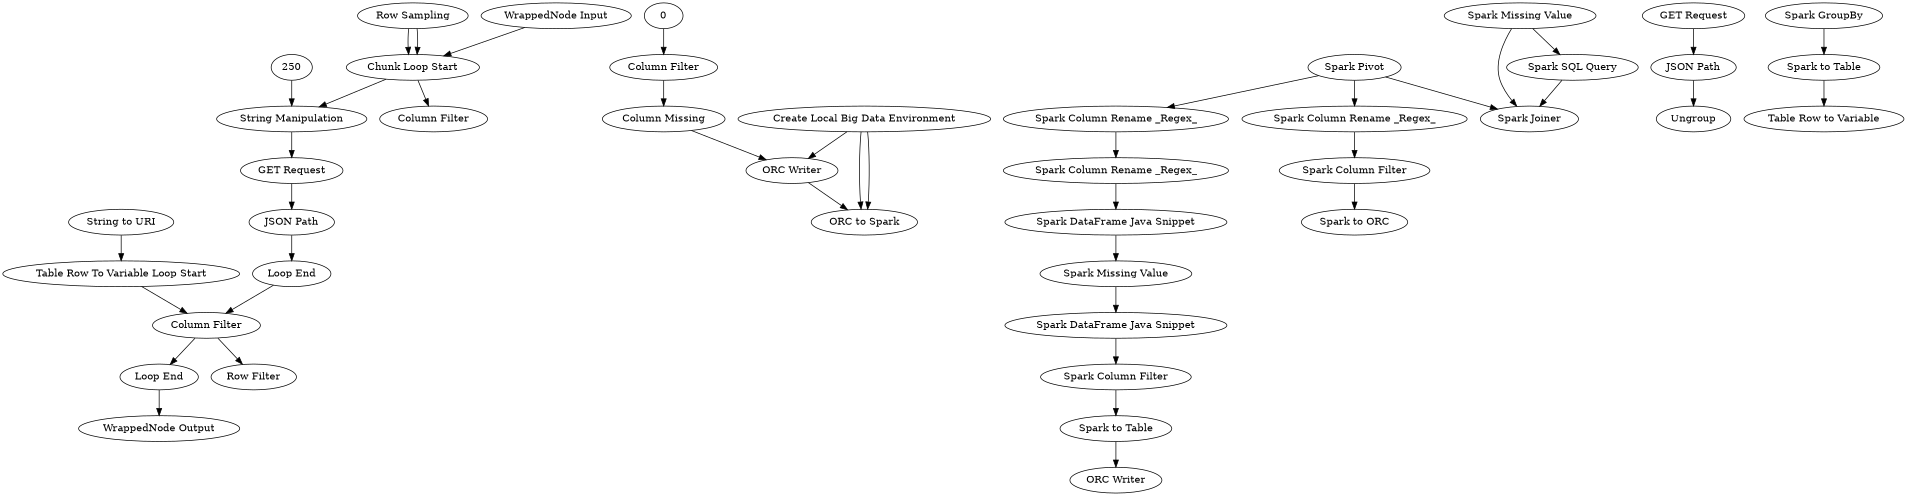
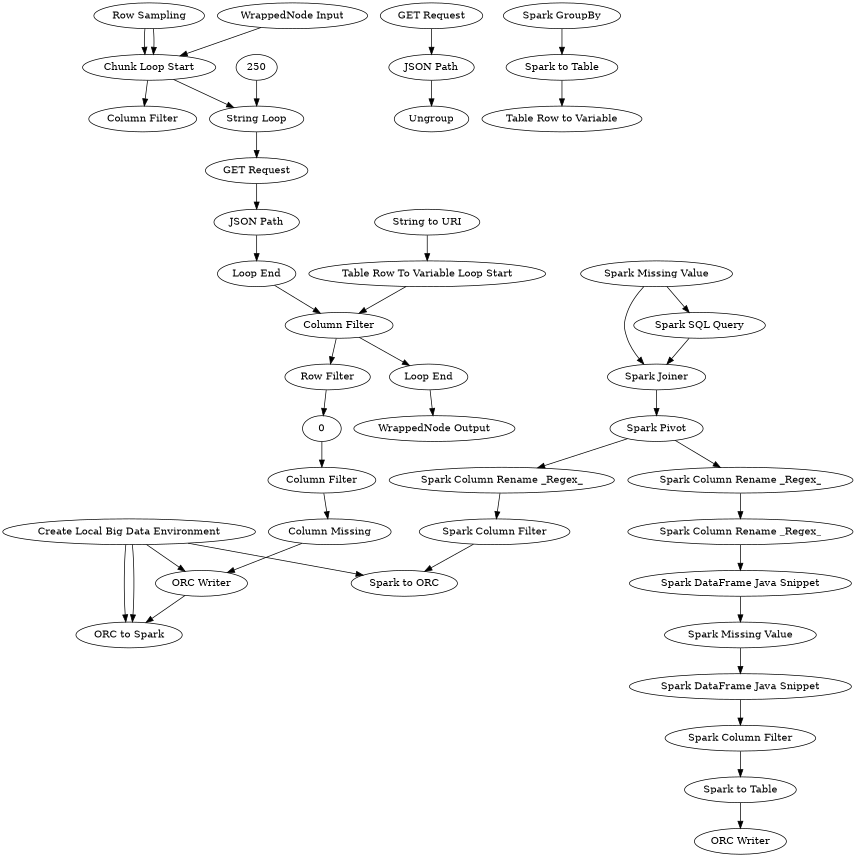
edge "Spark Pivot" -> "Spark Joiner": reversed
node "String Manipulation": label "String Manipulation" -> "String Loop"
edge "Row Filter" -> "0": added
edge "Create Local Big Data Environment" -> "Spark to ORC": added
